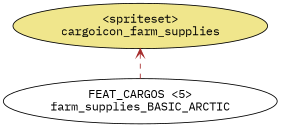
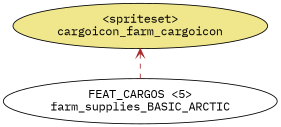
node "<spriteset> cargoicon_farm_supplies": label "<spriteset> cargoicon_farm_supplies" -> "<spriteset> cargoicon_farm_cargoicon"
